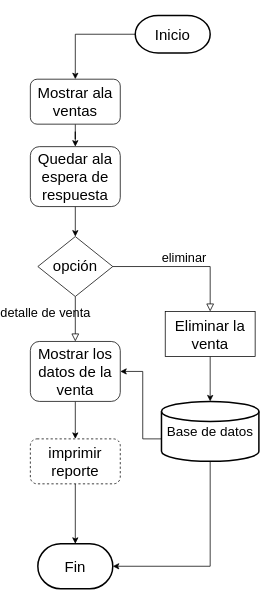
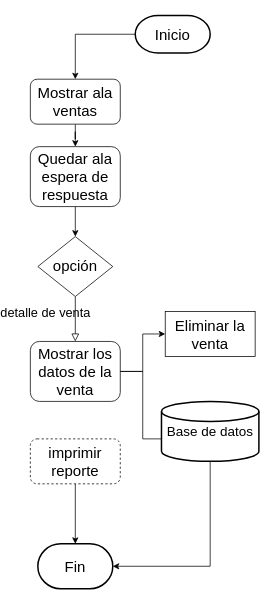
edge "opción" -> "Eliminar la venta": removed, label "eliminar"
edge "Base de datos" -> "Mostrar los datos de la venta": arrowhead classic -> none
edge "Eliminar la venta" -> "Base de datos": removed
edge "Mostrar los datos de la venta" -> "imprimir reporte": now "Mostrar los datos de la venta" -> "Eliminar la venta"
